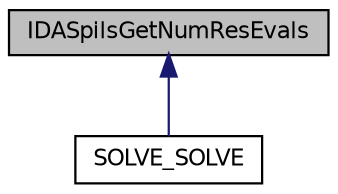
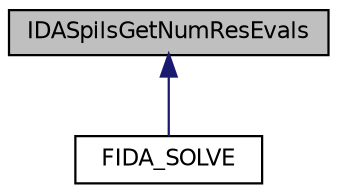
node "SOLVE_SOLVE": label "SOLVE_SOLVE" -> "FIDA_SOLVE"
